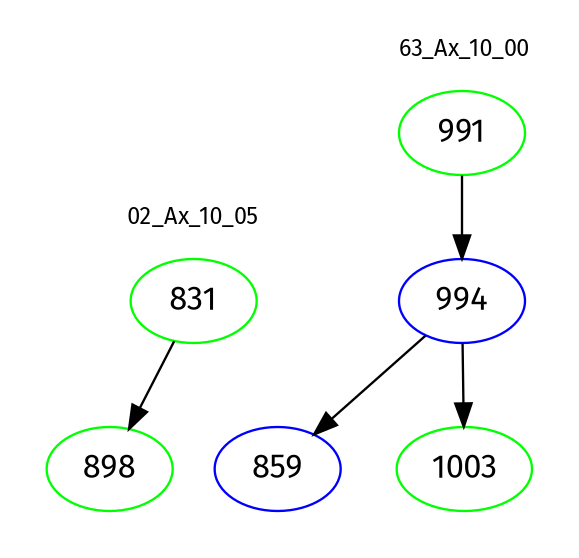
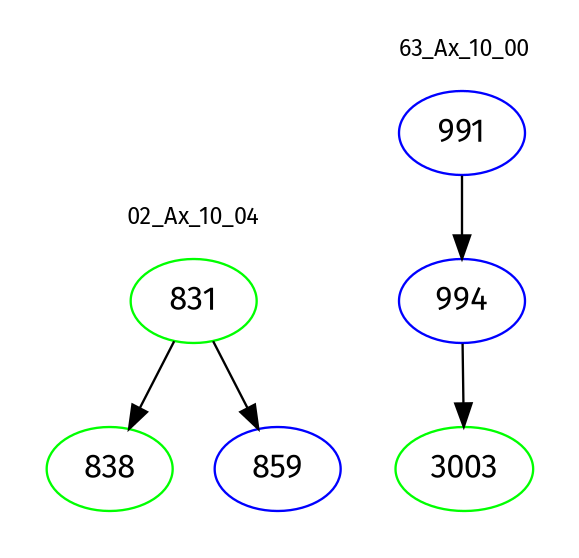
node "991": color green -> blue
cluster "02_Ax_10_05": label "02_Ax_10_05" -> "02_Ax_10_04"
edge "994" -> "859": now "831" -> "859"
node "898": label "898" -> "838"
node "1003": label "1003" -> "3003"
